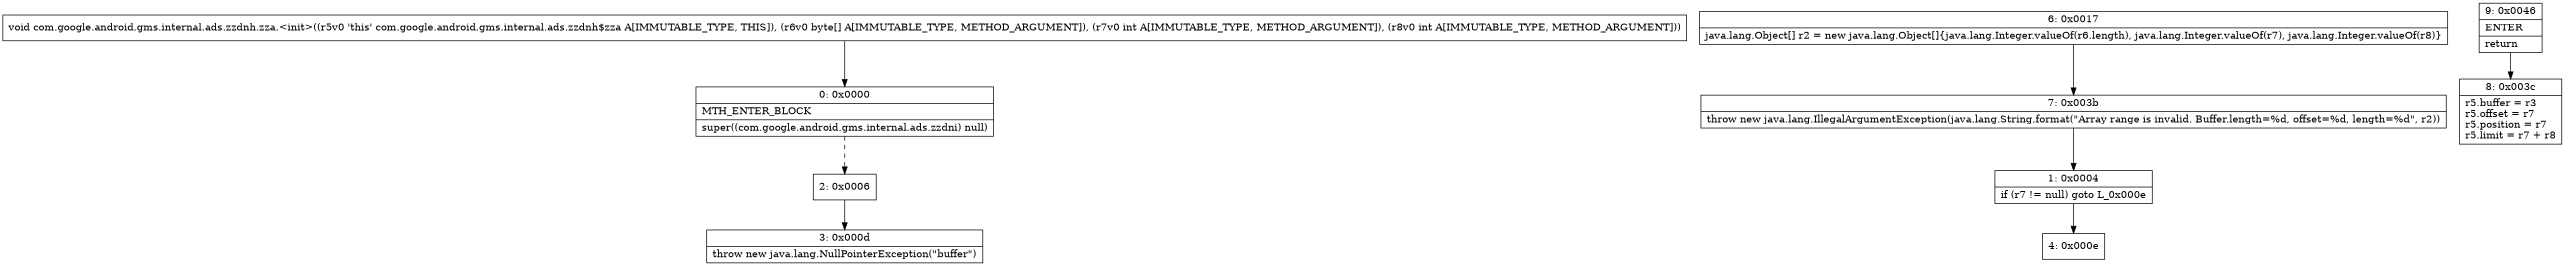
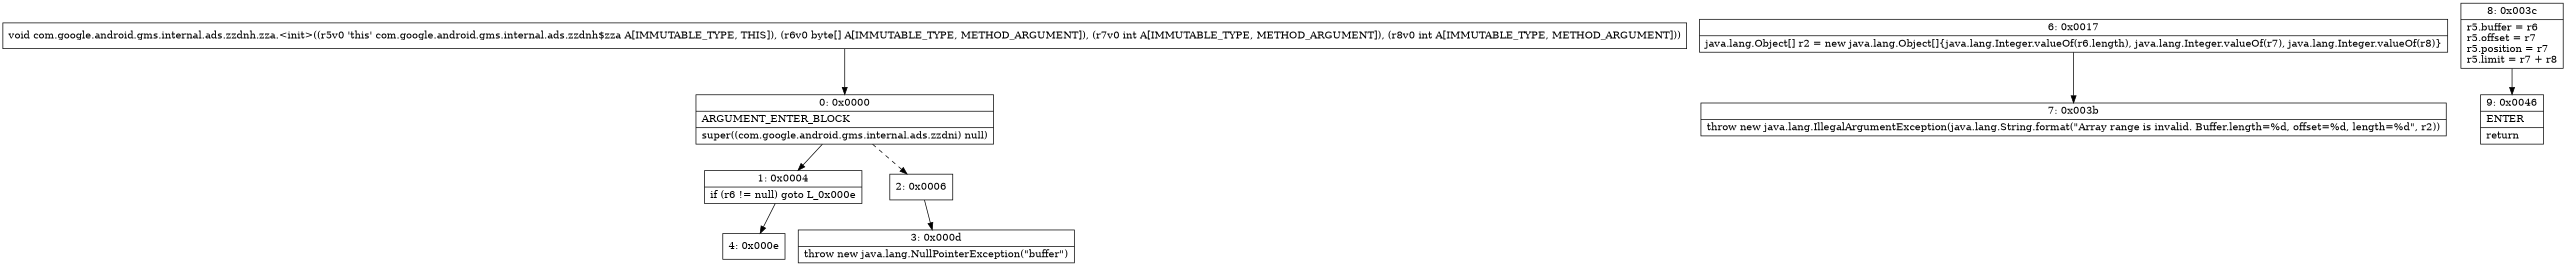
edge "9: 0x0046" -> "8: 0x003c": reversed
node "8: 0x003c": text "r5.buffer = r3" -> "r5.buffer = r6"
node "0: 0x0000": text "MTH_ENTER_BLOCK" -> "ARGUMENT_ENTER_BLOCK"
edge "7: 0x003b" -> "1: 0x0004": now "0: 0x0000" -> "1: 0x0004"
node "1: 0x0004": text "if (r7 != null) goto L_0x000e" -> "if (r6 != null) goto L_0x000e"
